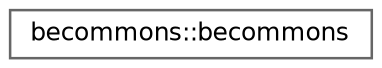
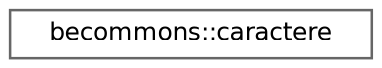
node "becommons::becommons": label "becommons::becommons" -> "becommons::caractere"
